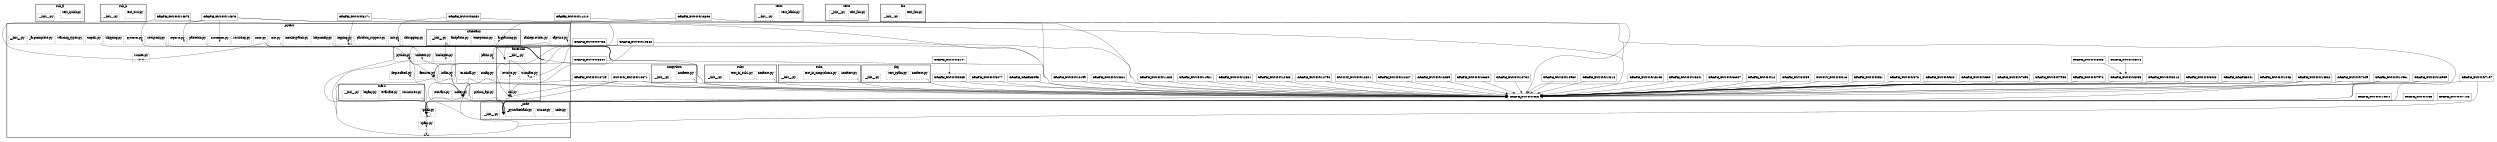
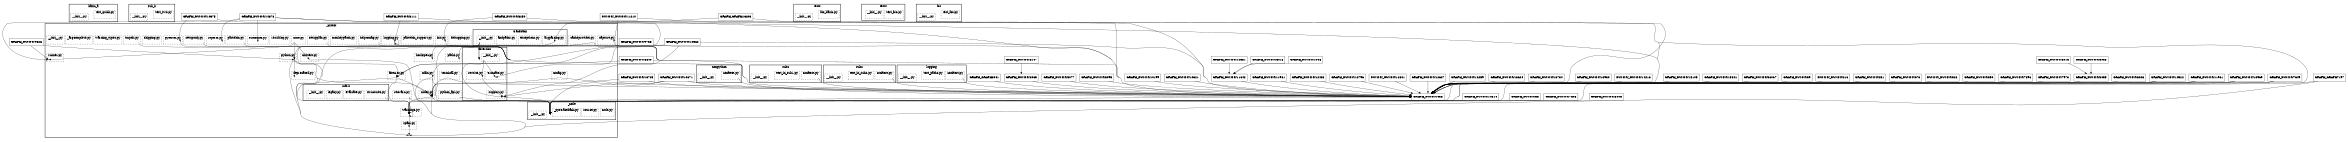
cluster "sub_a": label "sub_a" -> "basic_a"
cluster "test_basic.py": label "test_basic.py" -> "foo_basic.py"
node "GRAPH_DUMMY8171": label "GRAPH_DUMMY8171" -> "GRAPH_DUMMY8111"
node "GRAPH_DUMMY11210": label "GRAPH_DUMMY11210" -> "DUMMY_DUMMY11210"
node "GRAPH_DUMMY13803": label "GRAPH_DUMMY13803" -> "GRAPH_GRAPH13803"
cluster "test.py": label "test.py" -> "setupplan.py"
node "GRAPH_DUMMY9626": added
cluster "pkg": label "pkg" -> "logging"
cluster "test_in_nonpython2.py": label "test_in_nonpython2.py" -> "test_in_sub2.py"
cluster "test_spam.py": label "test_spam.py" -> "test_paths.py"
node "DUMMY_DUMMY10671": label "DUMMY_DUMMY10671" -> "GRAPH_DUMMY10671"
node "GRAPH_GRAPH8095": label "GRAPH_GRAPH8095" -> "GRAPH_DUMMY8095"
node "GRAPH_DUMMY14216": label "GRAPH_DUMMY14216" -> "DUMMY_DUMMY14216"
node "GRAPH_DUMMY12": removed
node "GRAPH_DUMMY328": label "GRAPH_DUMMY328" -> "DUMMY_DUMMY328"
node "GRAPH_DUMMY7953": removed
node "GRAPH_DUMMY7197": label "GRAPH_DUMMY7197" -> "GRAPH_GRAPH7197"
edge "GRAPH_DUMMY1046" -> "GRAPH_DUMMY436": now "GRAPH_DUMMY1046" -> "GRAPH_DUMMY11642"
edge "GRAPH_DUMMY8018" -> "GRAPH_DUMMY436": now "GRAPH_DUMMY8018" -> "GRAPH_DUMMY11642"
edge "GRAPH_DUMMY12331" -> "GRAPH_DUMMY436": now "GRAPH_DUMMY12331" -> "GRAPH_DUMMY11642"
cluster "util.py": label "util.py" -> "support.py"
node "GRAPH_DUMMY8406": added
node "GRAPH_DUMMY7108": label "GRAPH_DUMMY7108" -> "GRAPH_DUMMY7608"
cluster "quick.py": label "quick.py" -> "warnings.py"
